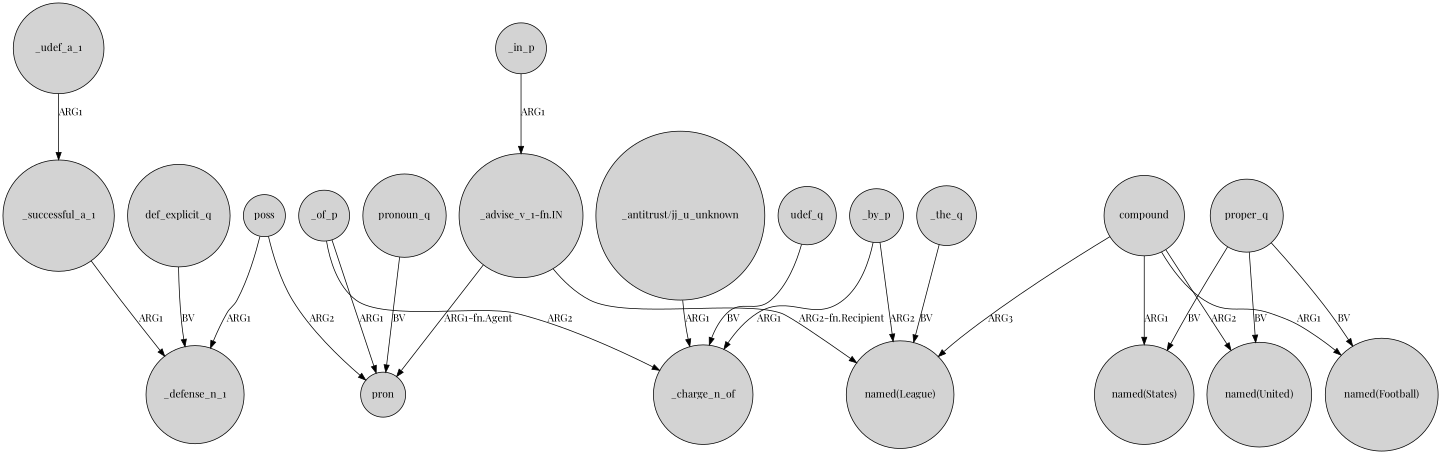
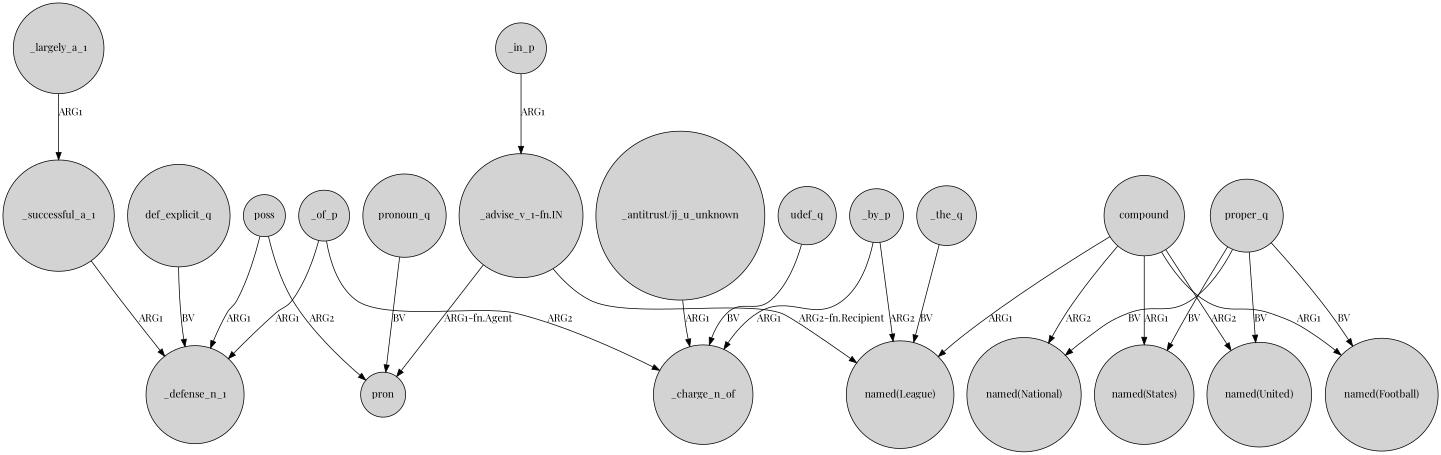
node "_udef_a_1": label "_udef_a_1" -> "_largely_a_1"
edge "_of_p" -> "pron": now "_of_p" -> "_defense_n_1"
edge "compound" -> "named(League)": label "ARG3" -> "ARG1"
node "named(National)": added
